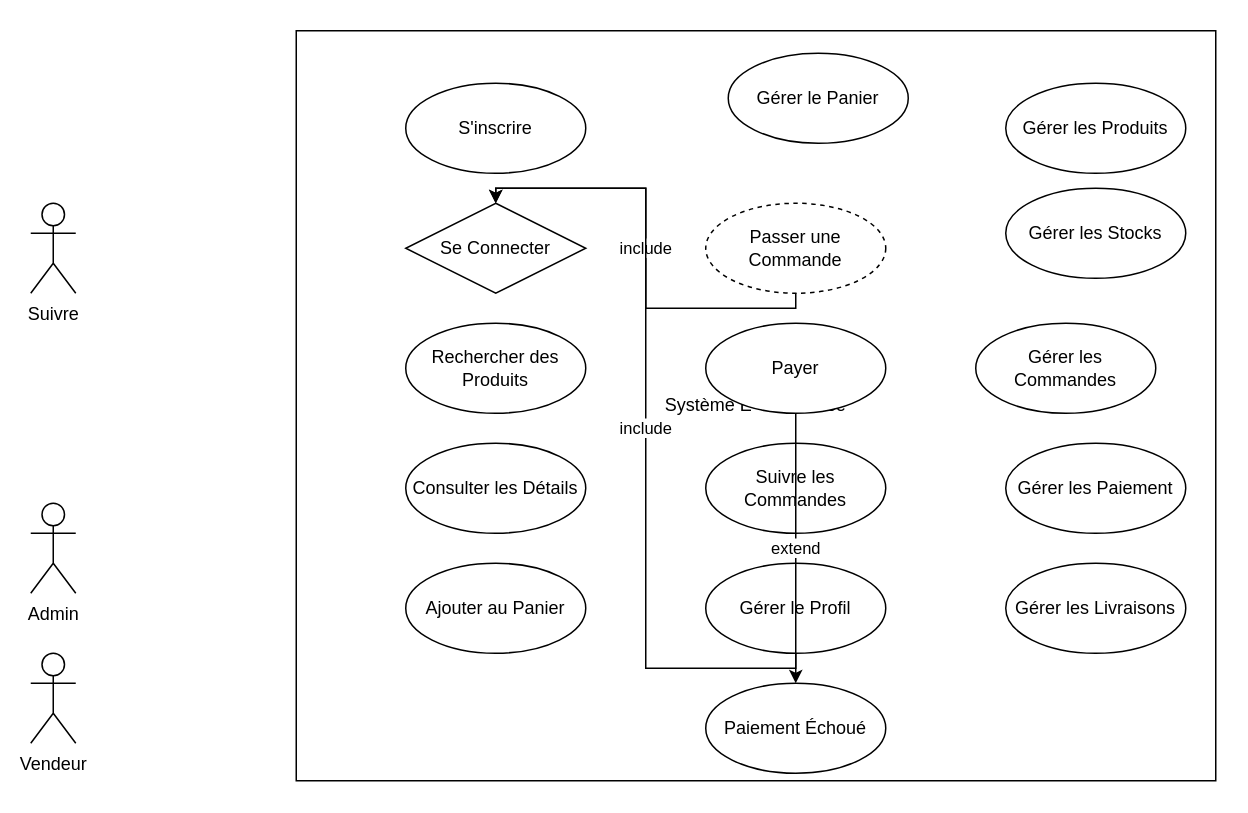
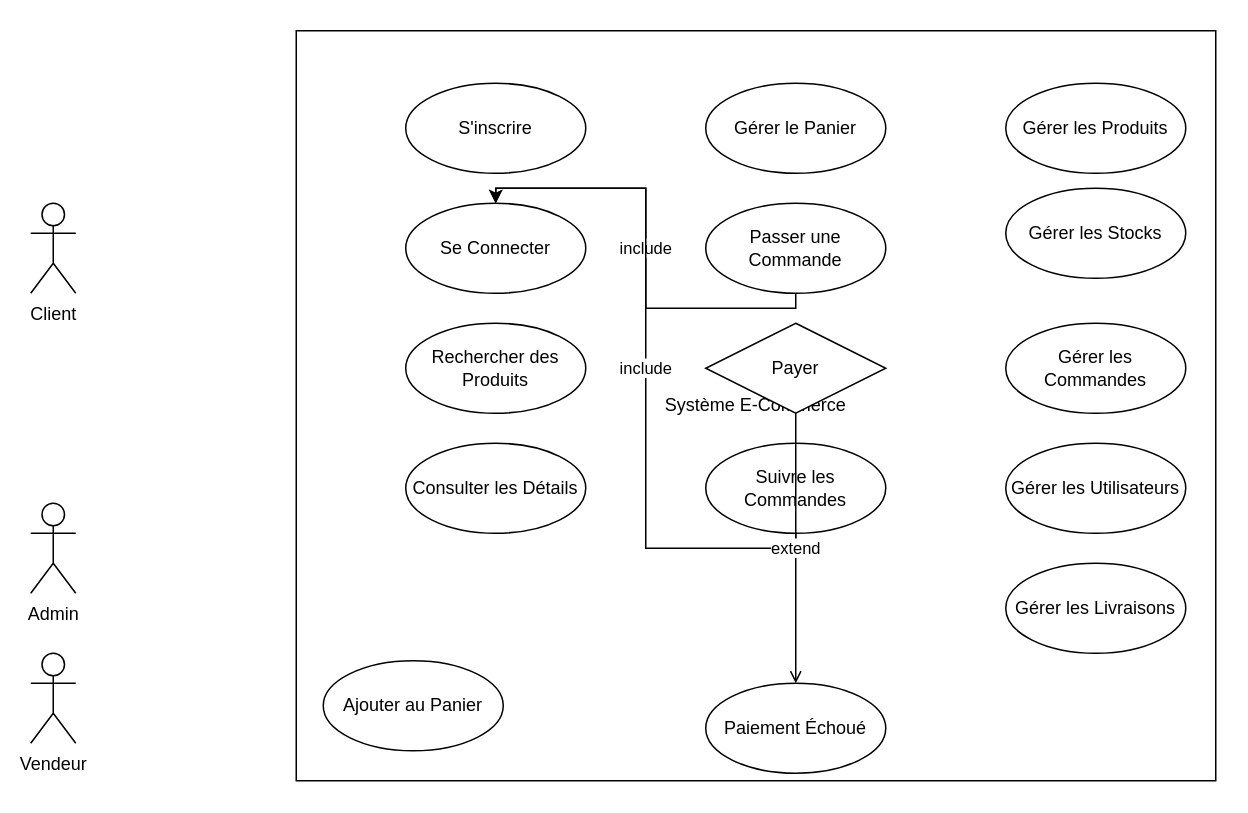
node "Gérer le Panier": moved (818, 98) -> (796, 128)
node "Se Connecter": shape diamond -> ellipse
node "Passer une Commande": style dashed -> solid
node "Suivre": label "Suivre" -> "Client"
node "Payer": shape ellipse -> diamond
node "Gérer les Commandes": moved (1066, 368) -> (1096, 368)
node "Gérer les Paiement": label "Gérer les Paiement" -> "Gérer les Utilisateurs"
edge "Suivre les Commandes" -> "Se Connecter": added, label "include"
node "Ajouter au Panier": moved (496, 608) -> (413, 706)
node "Gérer le Profil": removed
edge "Gérer le Profil" -> "Se Connecter": removed, label "include"
edge "Payer" -> "Paiement Échoué": arrowhead classic -> open
